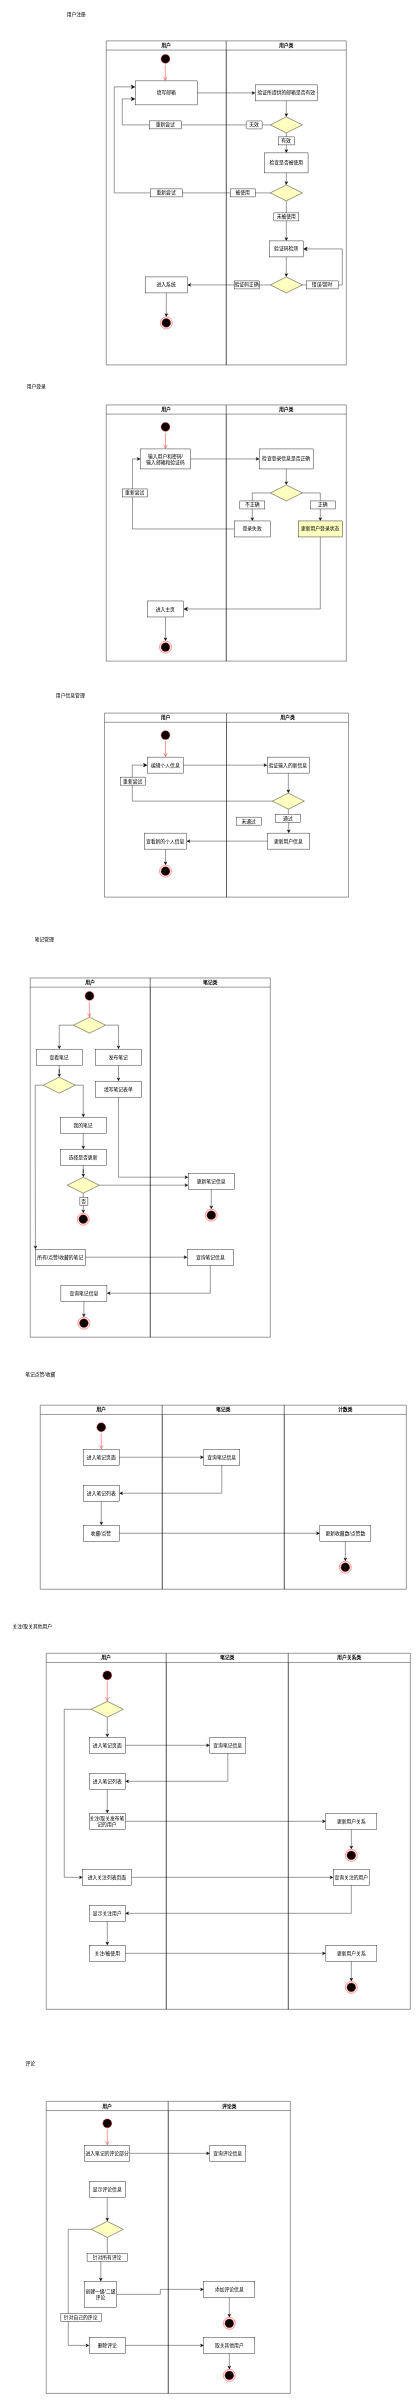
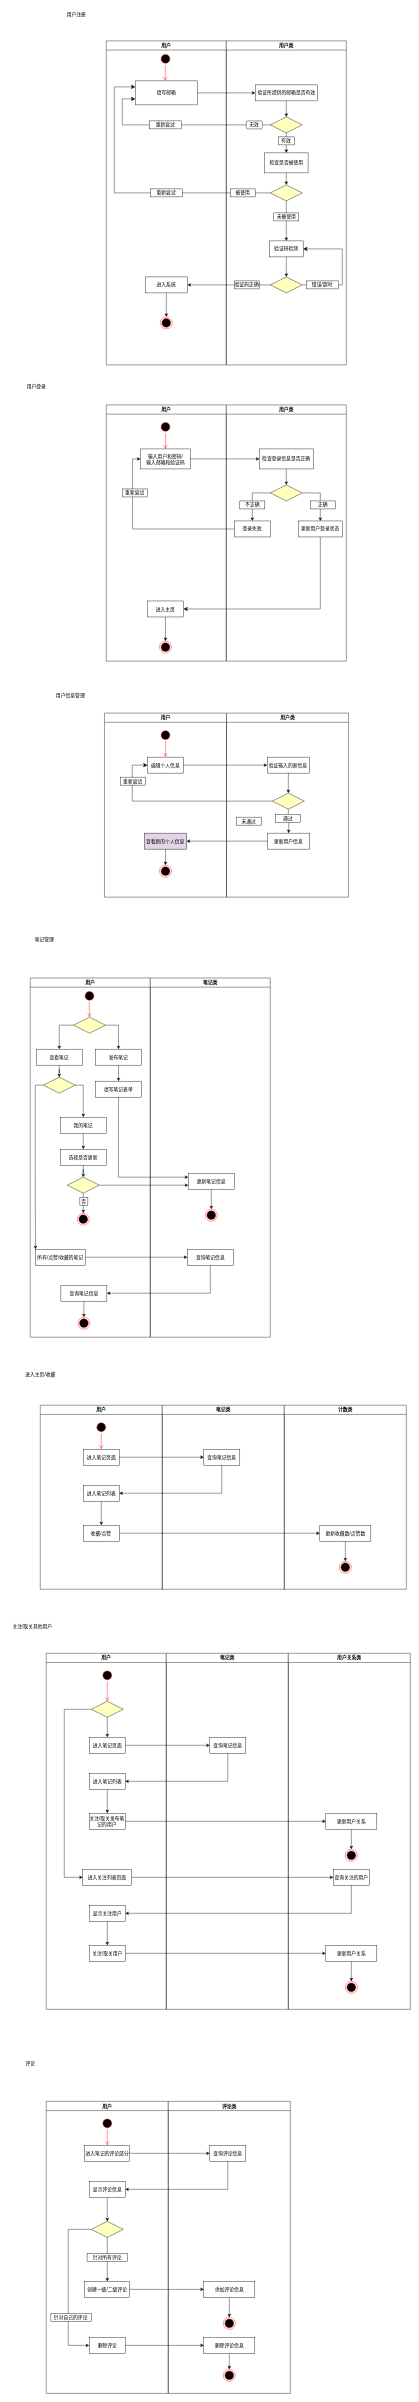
node "更新用户登录状态": fillcolor #ffffc0 -> #ffffff
node "查看新的个人信息": fillcolor #ffffff -> #e1d5e7
node "笔记点赞/收藏": label "笔记点赞/收藏" -> "进入主页/收藏"
node "关注/被使用": label "关注/被使用" -> "关注/取关用户"
edge "查询评论信息" -> "显示评论信息": added
node "创建一级/二级评论": size 32x26 -> 45x16
node "针对自己的评论": moved (81, 2317) -> (71, 2317)
node "取关其他用户": label "取关其他用户" -> "删除评论信息"
